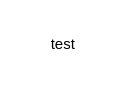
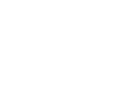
node "test": removed
